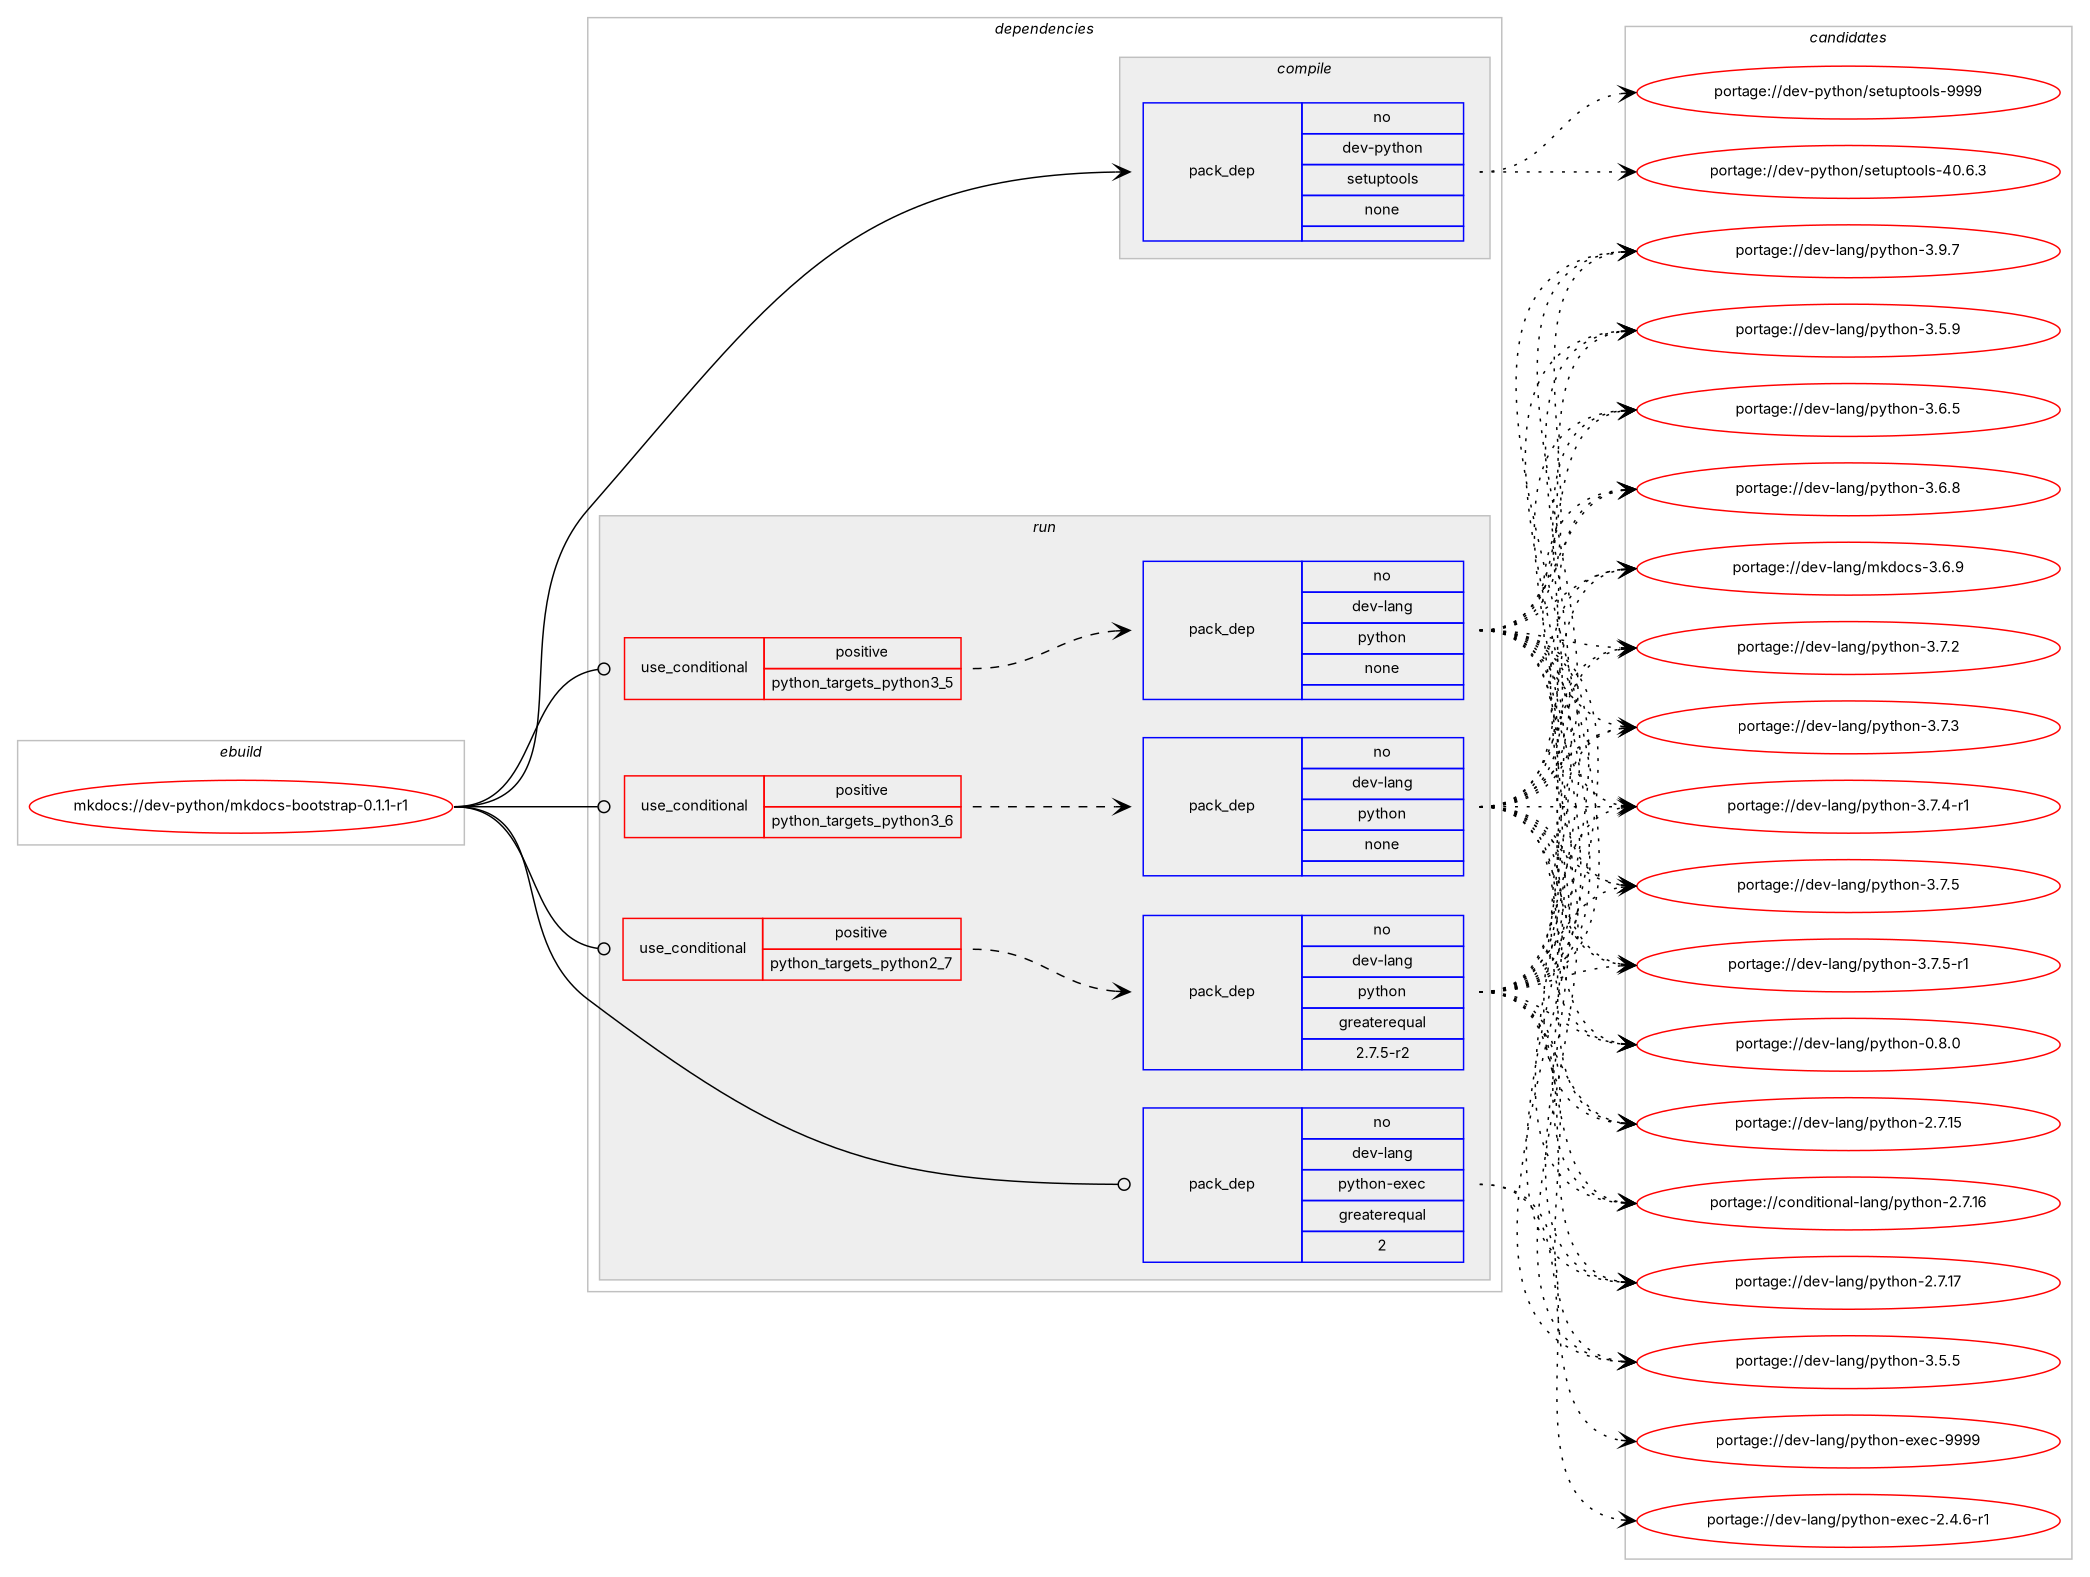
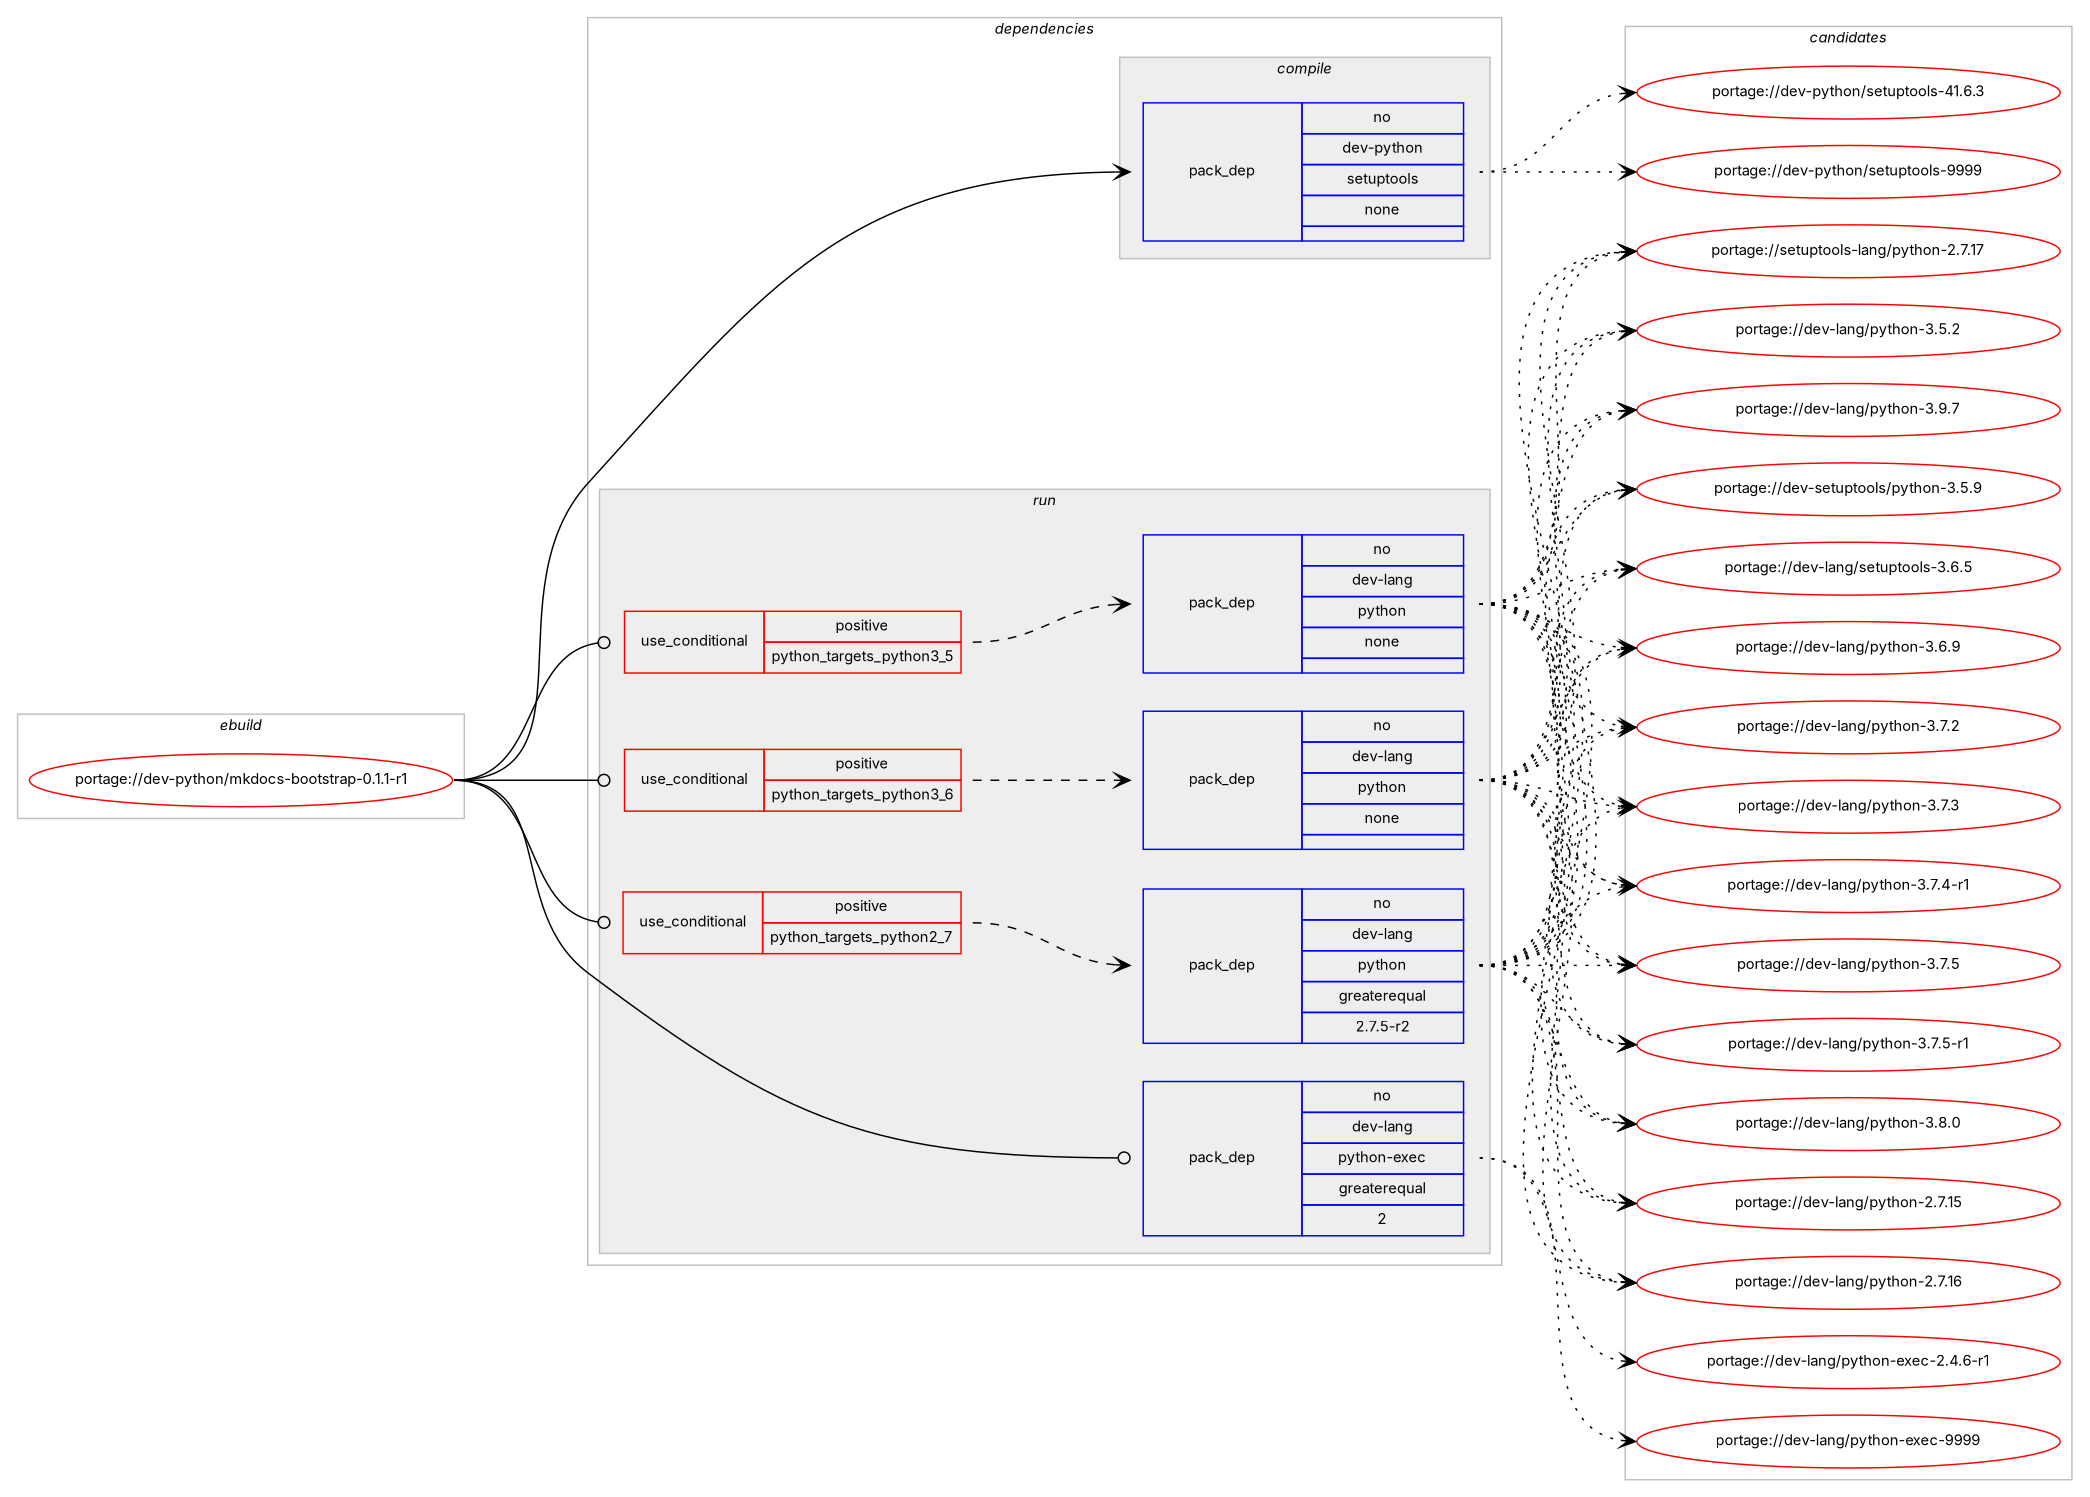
node "portage://dev-python/setuptools-40.6.3": label "portage://dev-python/setuptools-40.6.3" -> "portage://dev-python/setuptools-41.6.3"
node "portage://dev-lang/python-3.5.9": label "portage://dev-lang/python-3.5.9" -> "portage://dev-setuptools/python-3.5.9"
node "portage://dev-lang/python-3.6.5": label "portage://dev-lang/python-3.6.5" -> "portage://dev-lang/setuptools-3.6.5"
node "portage://dev-lang/python-3.6.8": removed
node "portage://dev-lang/mkdocs-3.6.9": label "portage://dev-lang/mkdocs-3.6.9" -> "portage://dev-lang/python-3.6.9"
node "mkdocs://dev-python/mkdocs-bootstrap-0.1.1-r1": label "mkdocs://dev-python/mkdocs-bootstrap-0.1.1-r1" -> "portage://dev-python/mkdocs-bootstrap-0.1.1-r1"
node "portage://dev-lang/python-0.8.0": label "portage://dev-lang/python-0.8.0" -> "portage://dev-lang/python-3.8.0"
node "portage://conditional-lang/python-2.7.16": label "portage://conditional-lang/python-2.7.16" -> "portage://dev-lang/python-2.7.16"
node "portage://dev-lang/python-2.7.17": label "portage://dev-lang/python-2.7.17" -> "portage://setuptools-lang/python-2.7.17"
node "portage://dev-lang/python-3.5.5": label "portage://dev-lang/python-3.5.5" -> "portage://dev-lang/python-3.5.2"
